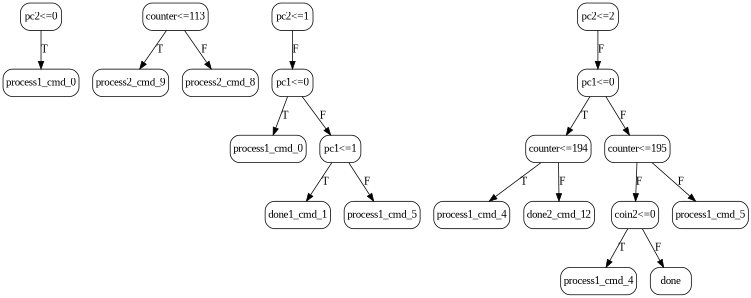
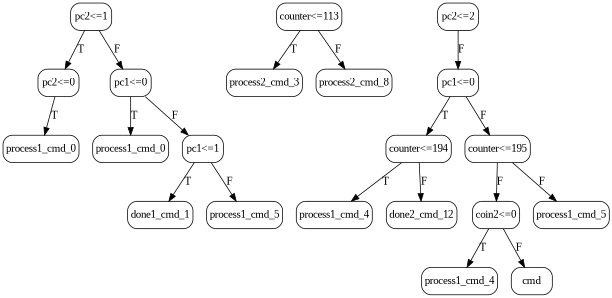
edge "pc2<=1" -> "pc2<=0": added, label "T"
node "process2_cmd_9": label "process2_cmd_9" -> "process2_cmd_3"
node "done": label "done" -> "cmd"
